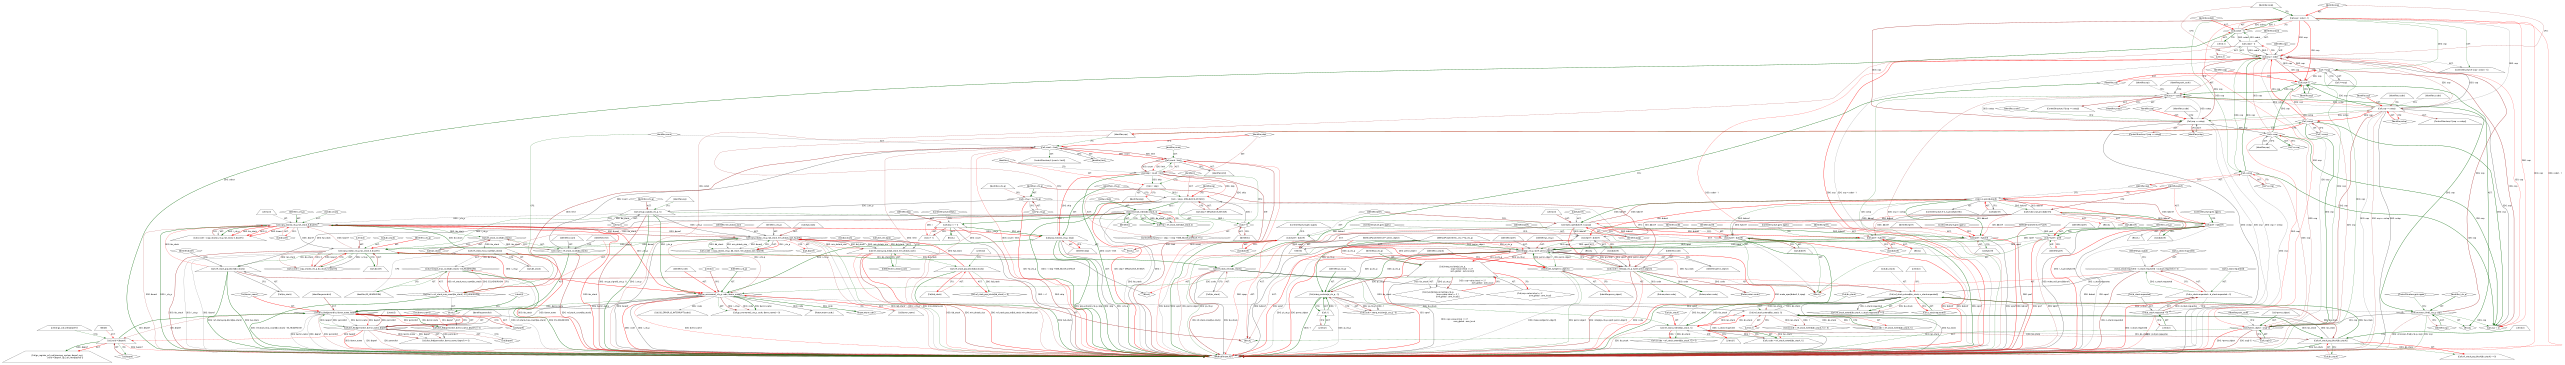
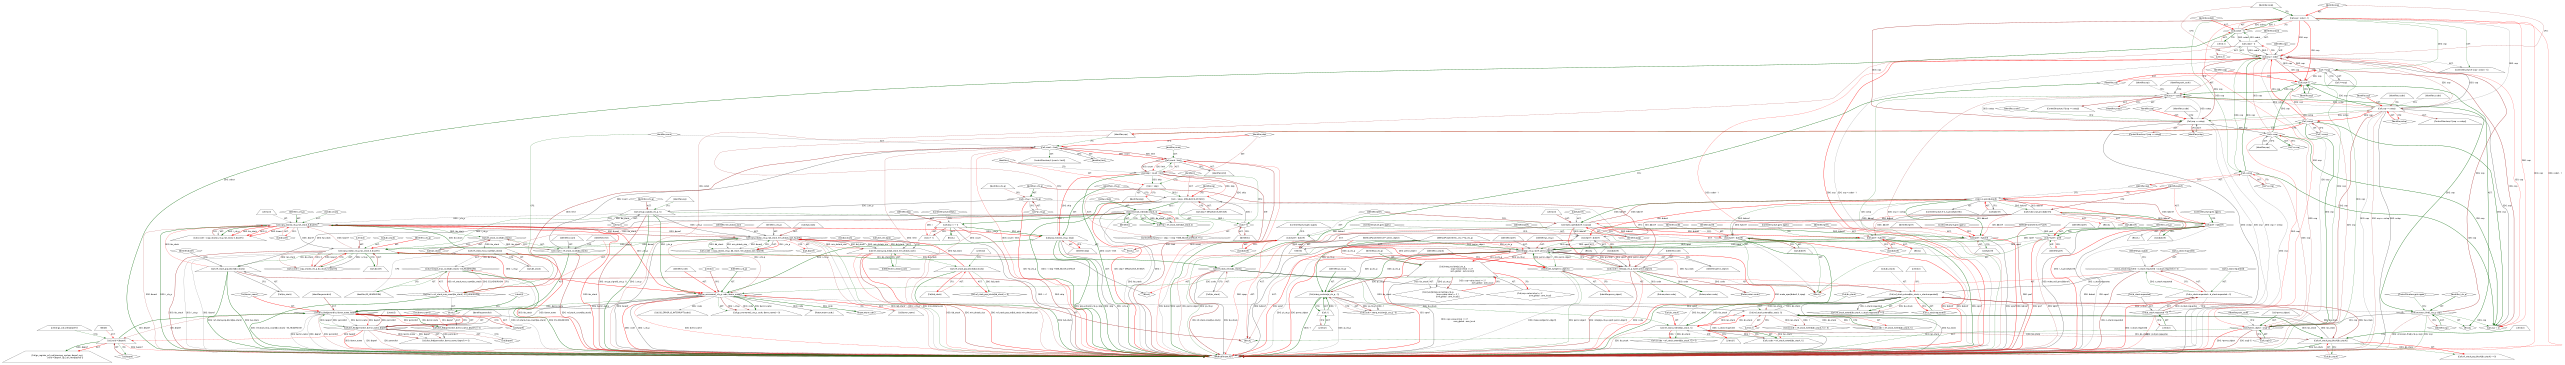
edge "(Call,ref_stack_pop_block(&o_stack))" -> "(Call,ref_stack_extend(&o_stack, o_stack.requested))": color darkgreen -> brown
